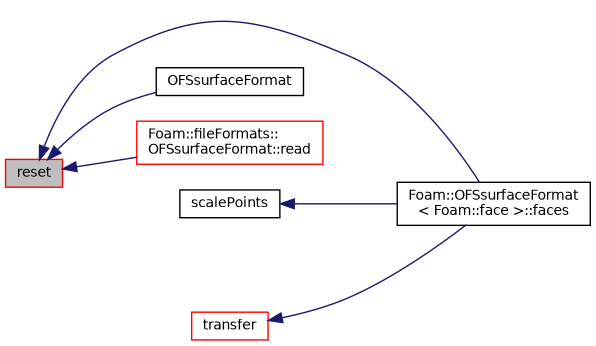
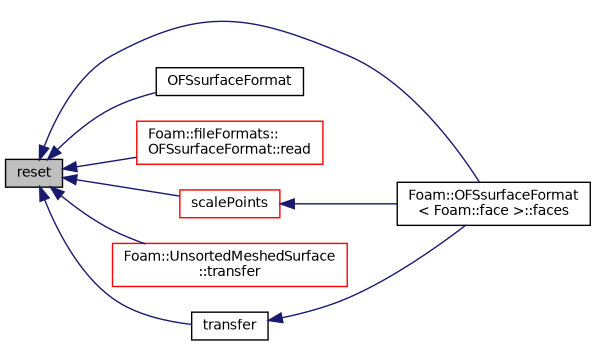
node "reset": color red -> black
edge "scalePoints" -> "reset": added
node "scalePoints": color black -> red
node "Foam::UnsortedMeshedSurface ::transfer": added
edge "transfer" -> "reset": added
node "transfer": color red -> black
